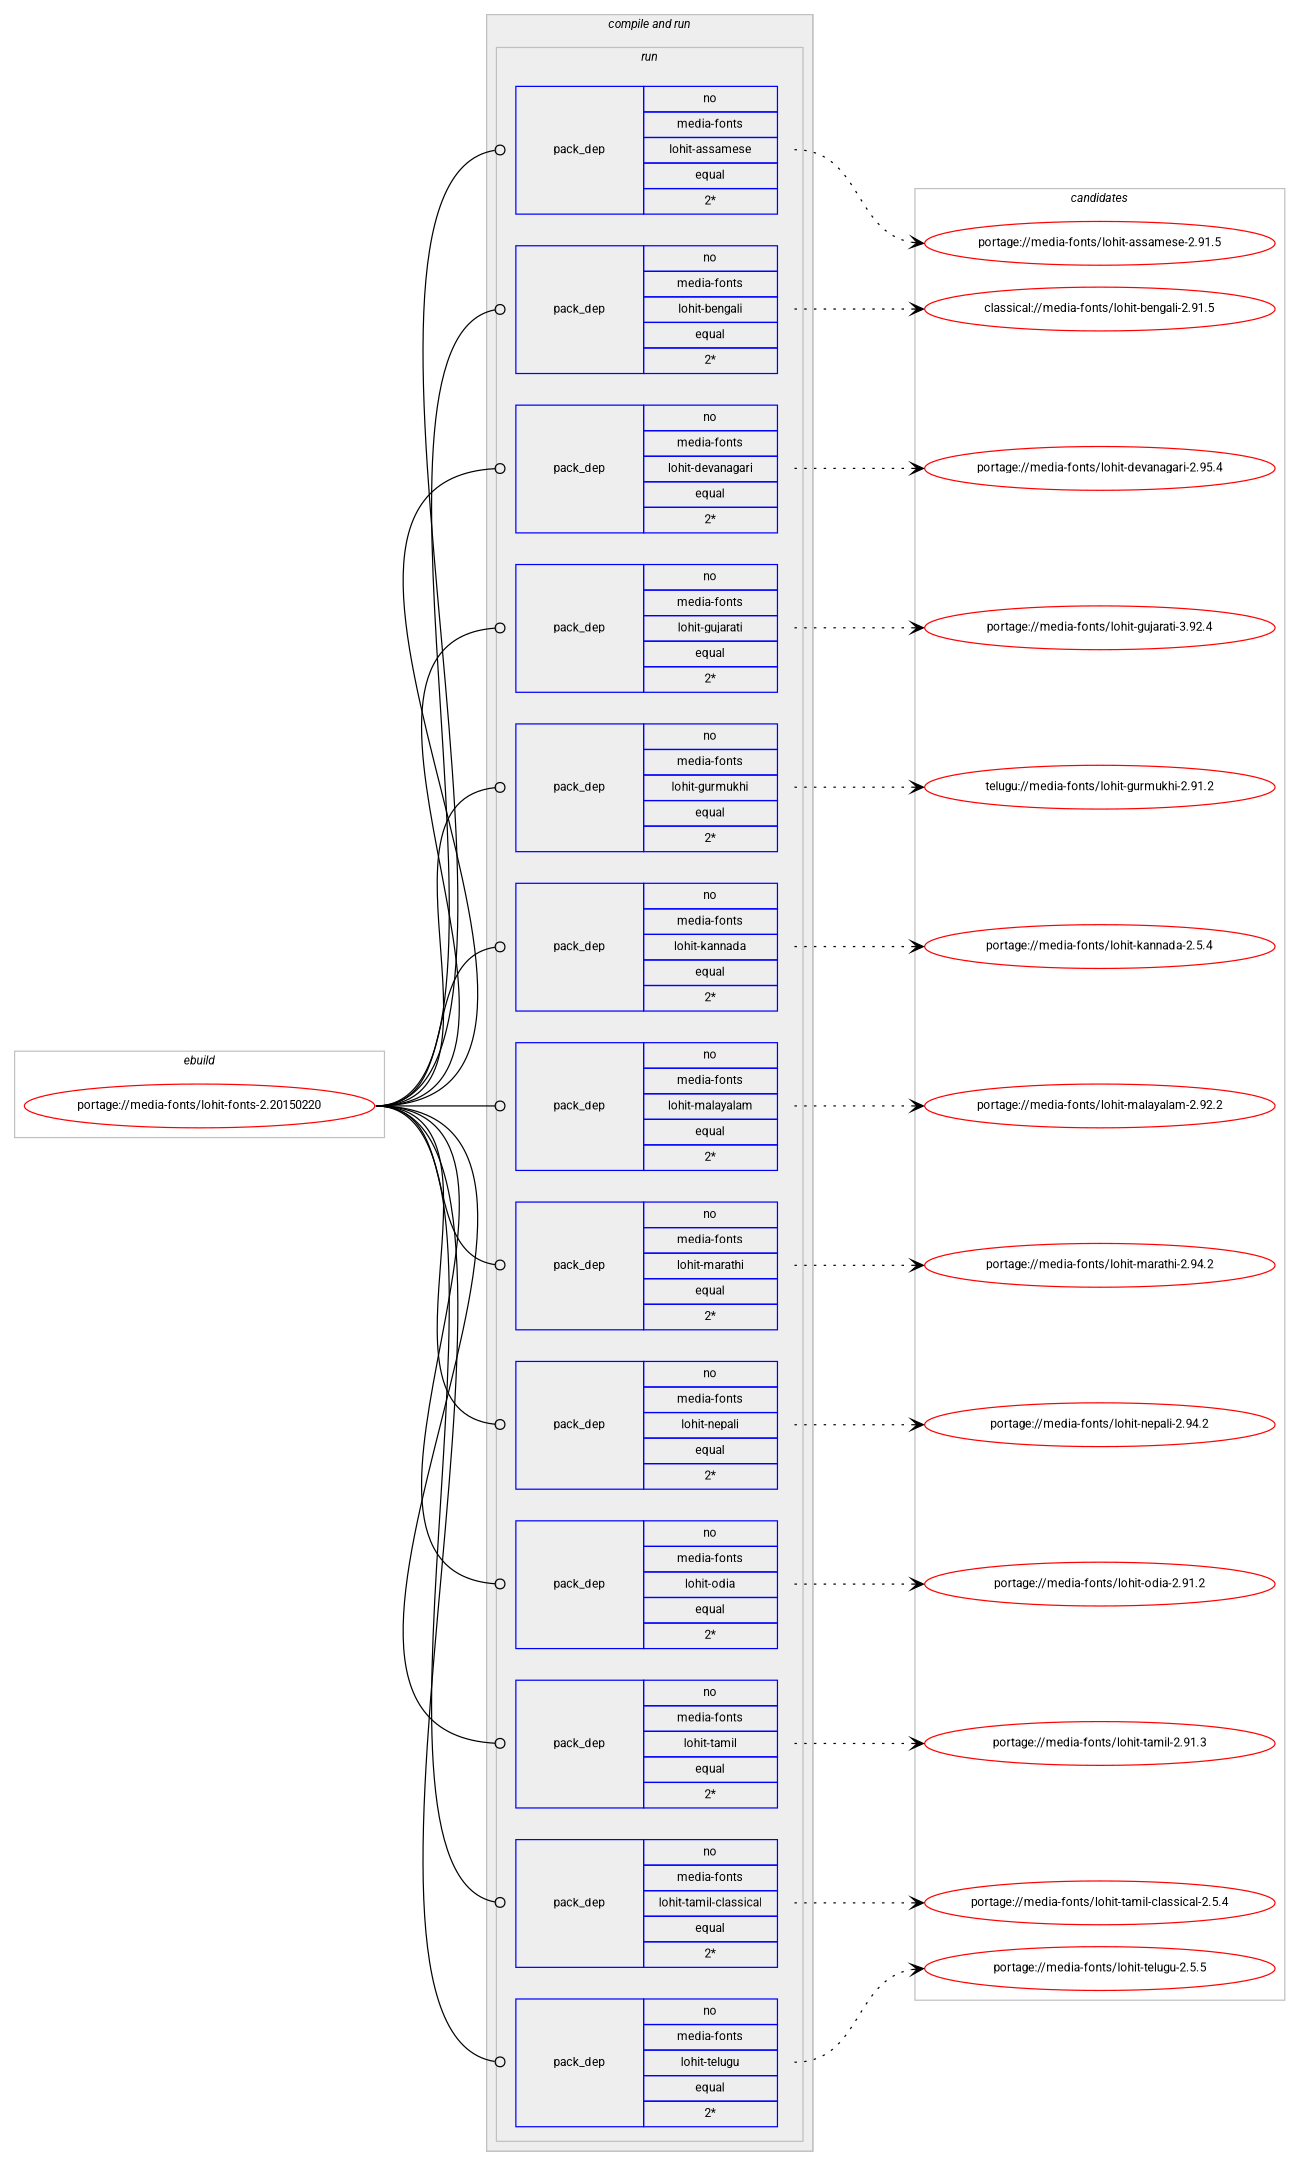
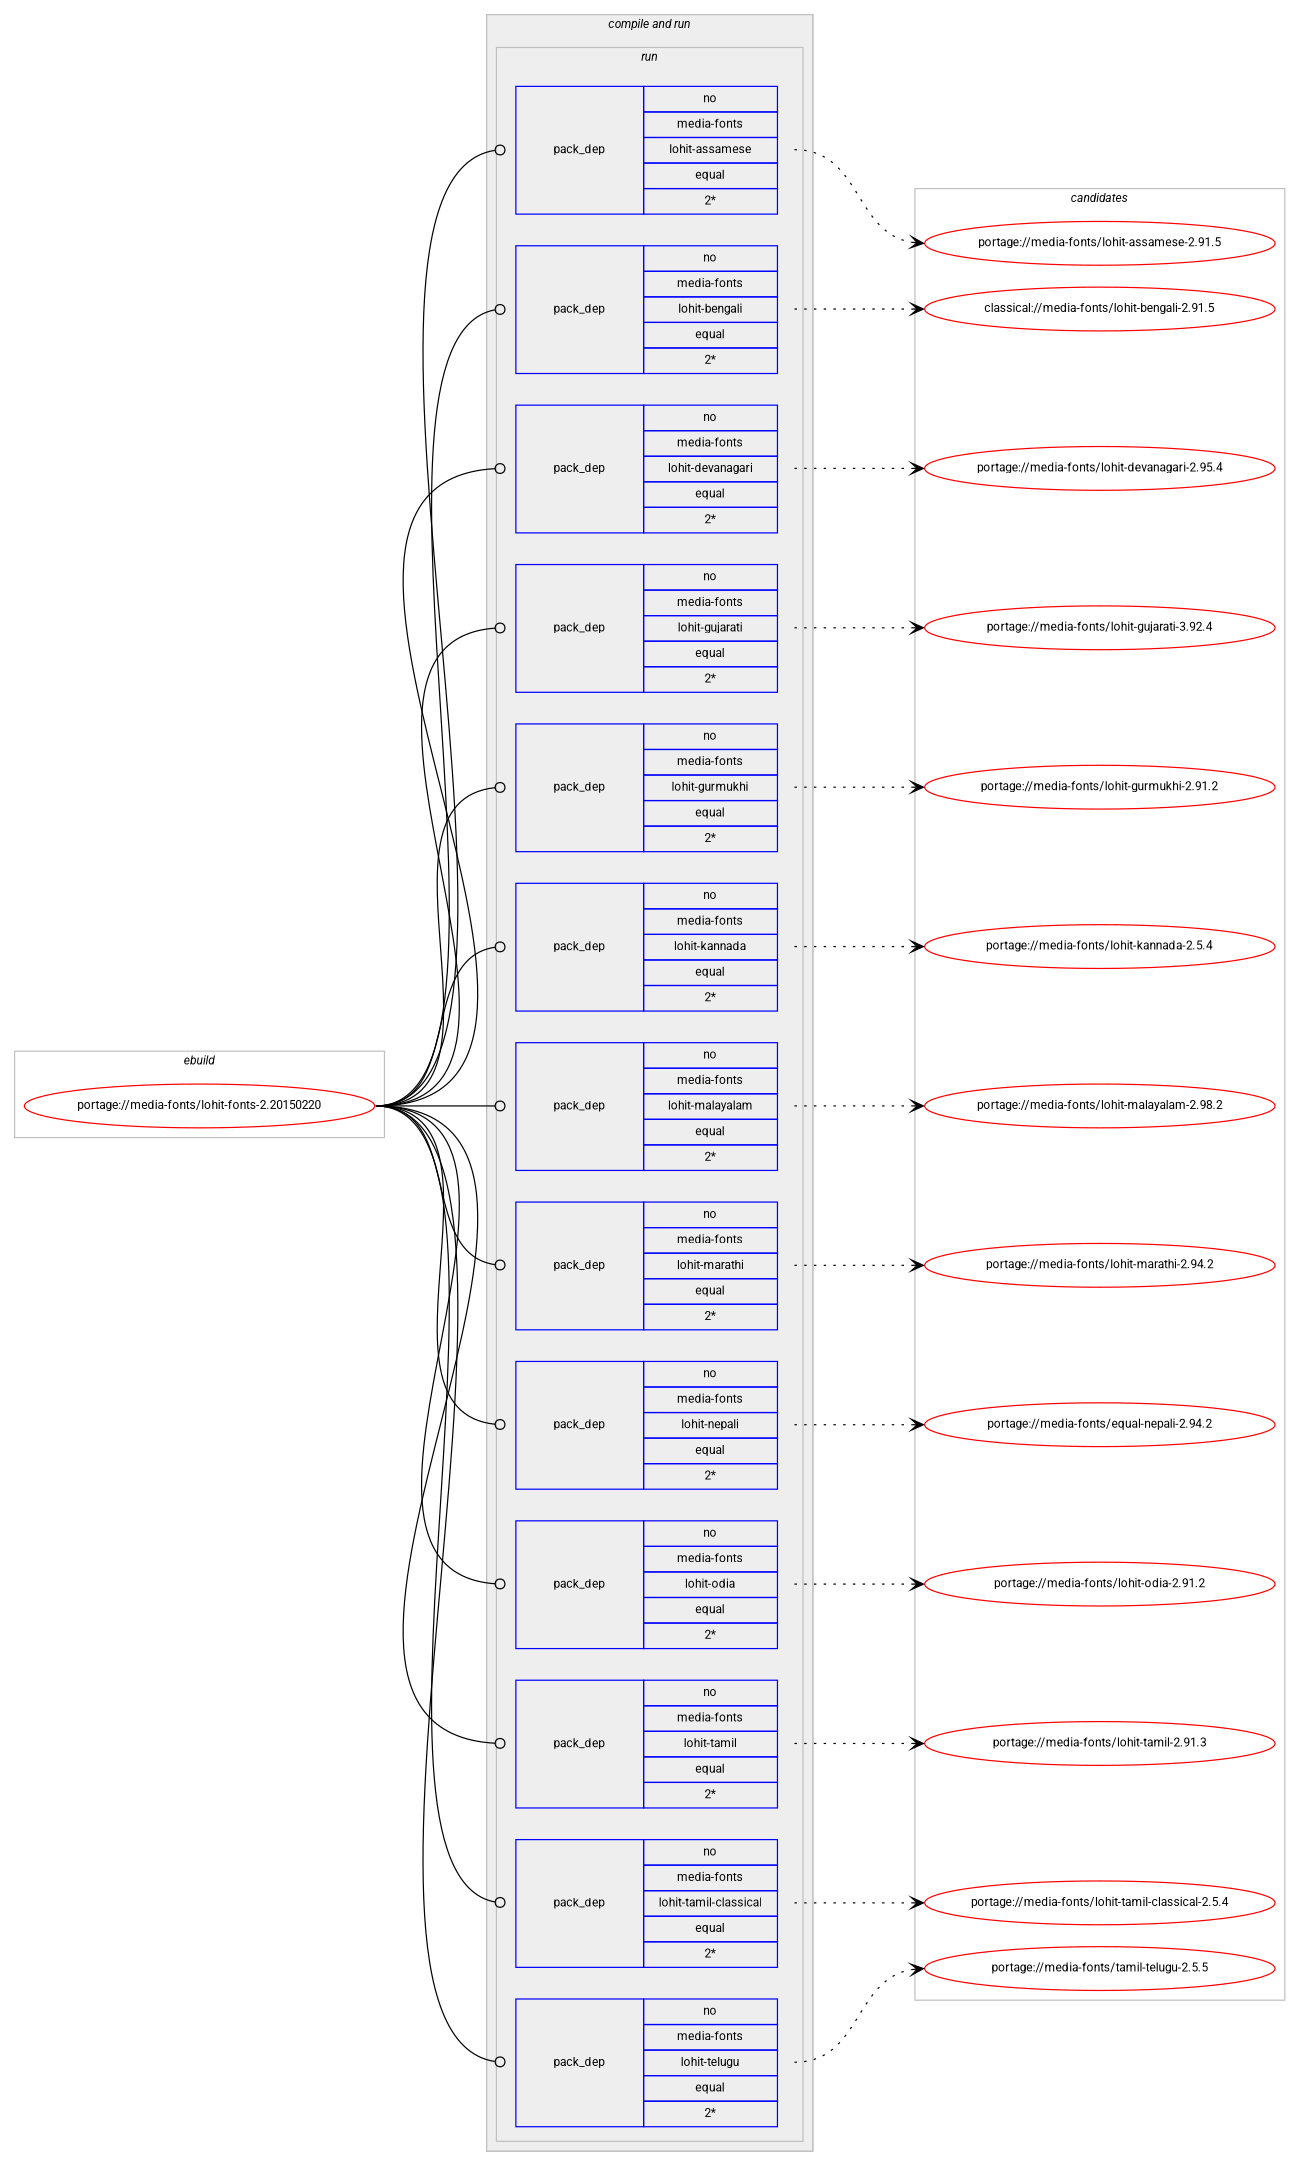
node "telugu://media-fonts/lohit-gurmukhi-2.91.2": label "telugu://media-fonts/lohit-gurmukhi-2.91.2" -> "portage://media-fonts/lohit-gurmukhi-2.91.2"
node "portage://media-fonts/lohit-malayalam-2.92.2": label "portage://media-fonts/lohit-malayalam-2.92.2" -> "portage://media-fonts/lohit-malayalam-2.98.2"
node "portage://media-fonts/lohit-nepali-2.94.2": label "portage://media-fonts/lohit-nepali-2.94.2" -> "portage://media-fonts/equal-nepali-2.94.2"
node "portage://media-fonts/lohit-telugu-2.5.5": label "portage://media-fonts/lohit-telugu-2.5.5" -> "portage://media-fonts/tamil-telugu-2.5.5"
